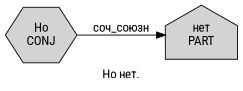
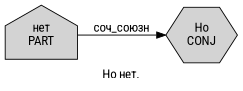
edge "Но CONJ" -> "нет PART": reversed
